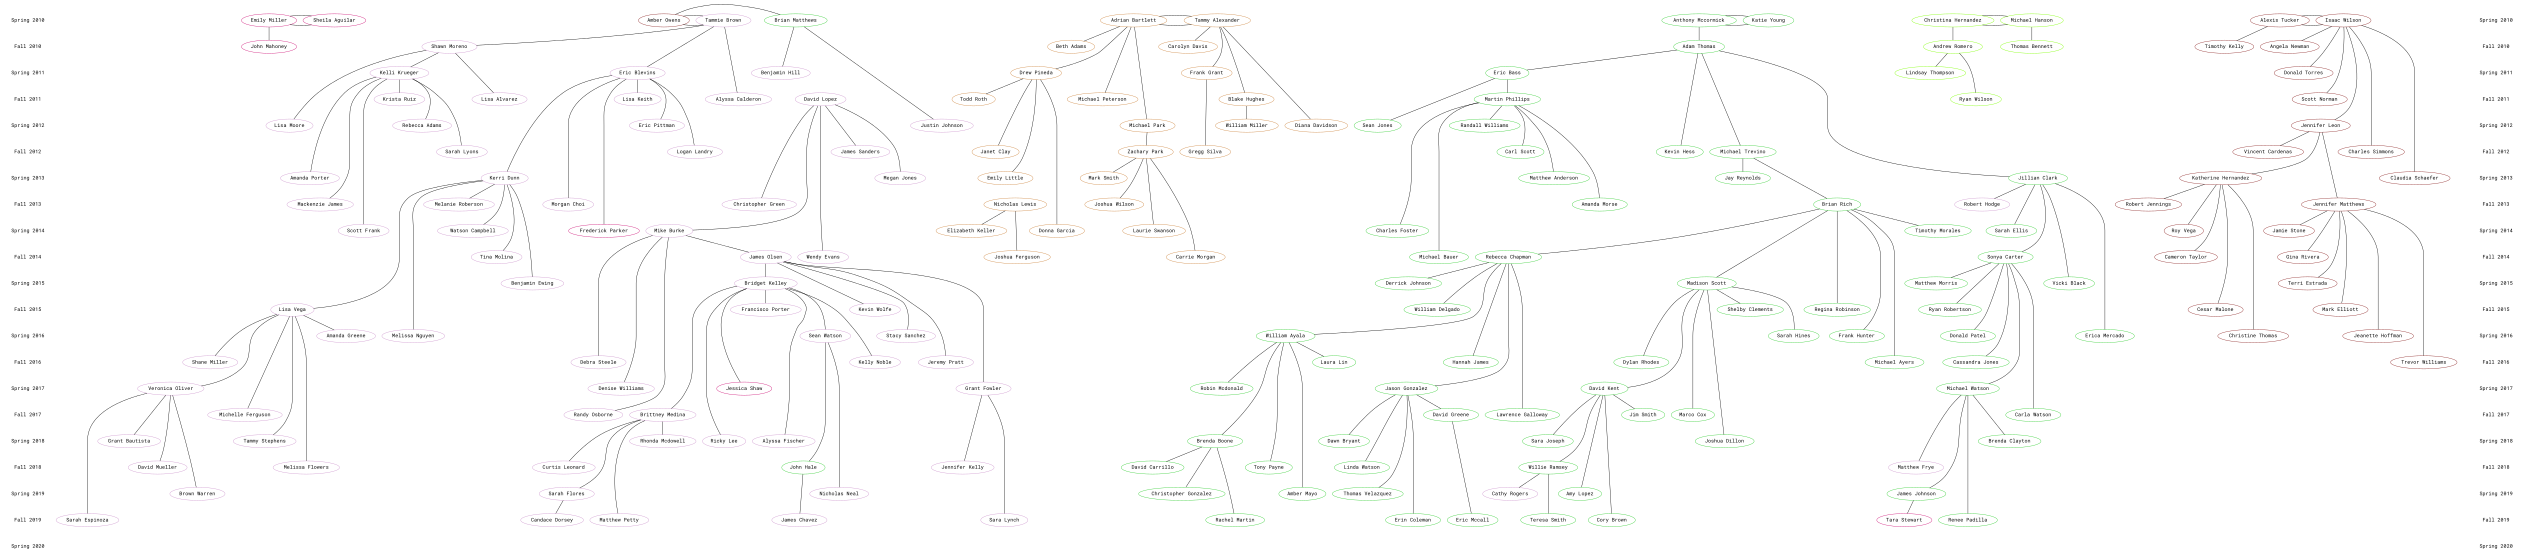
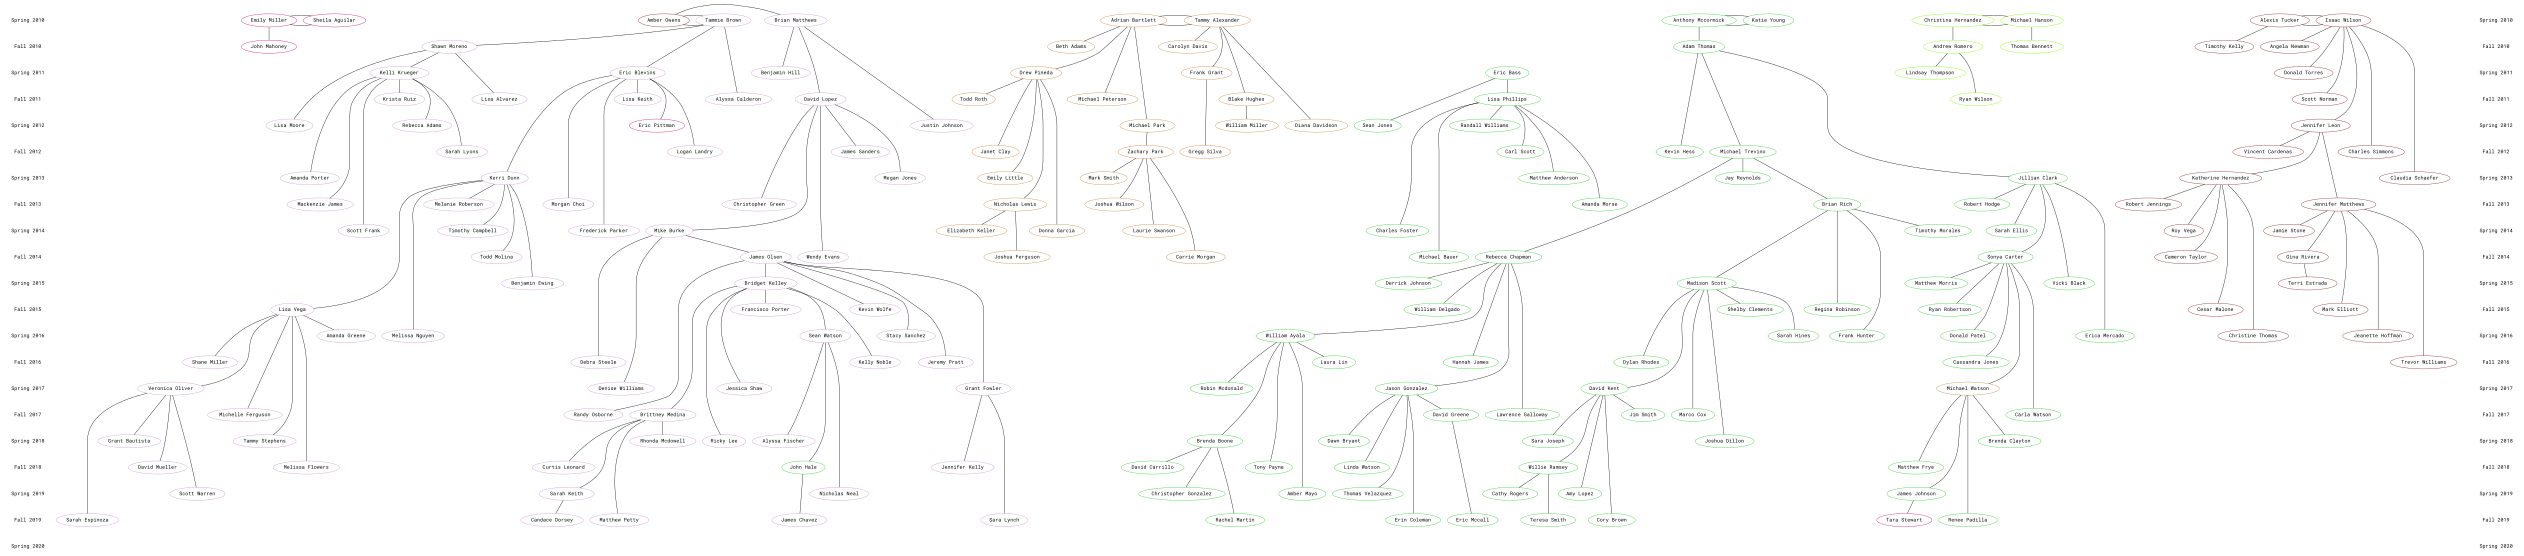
node "Brian Matthews": color limegreen -> plum3
edge "Brian Matthews" -- "David Lopez": added
edge "Adam Thomas" -- "Eric Bass": removed
node "Martin Phillips": label "Martin Phillips" -> "Lisa Phillips"
node "Eric Pittman": color plum3 -> deeppink3
edge "Drew Pineda" -- "Nicholas Lewis": added
node "Robert Hodge": color plum3 -> limegreen
node "Watson Campbell": label "Watson Campbell" -> "Timothy Campbell"
node "Frederick Parker": color deeppink3 -> plum3
edge "Brian Rich" -- "Rebecca Chapman": now "Michael Trevino" -- "Rebecca Chapman"
edge "Jennifer Matthews" -- "Terri Estrada": now "Gina Rivera" -- "Terri Estrada"
node "Tina Molina": label "Tina Molina" -> "Todd Molina"
edge "Mike Burke" -- "Randy Osborne": now "James Olsen" -- "Randy Osborne"
edge "Bridget Kelley" -- "Alyssa Fischer": now "Sean Watson" -- "Alyssa Fischer"
node "Michael Ayers": removed
node "Jessica Shaw": color deeppink3 -> plum3
node "Michael Watson": color limegreen -> tan3
node "Matthew Frye": color plum3 -> limegreen
node "Brown Warren": label "Brown Warren" -> "Scott Warren"
node "Sarah Flores": label "Sarah Flores" -> "Sarah Keith"
node "Cathy Rogers": color plum3 -> limegreen
